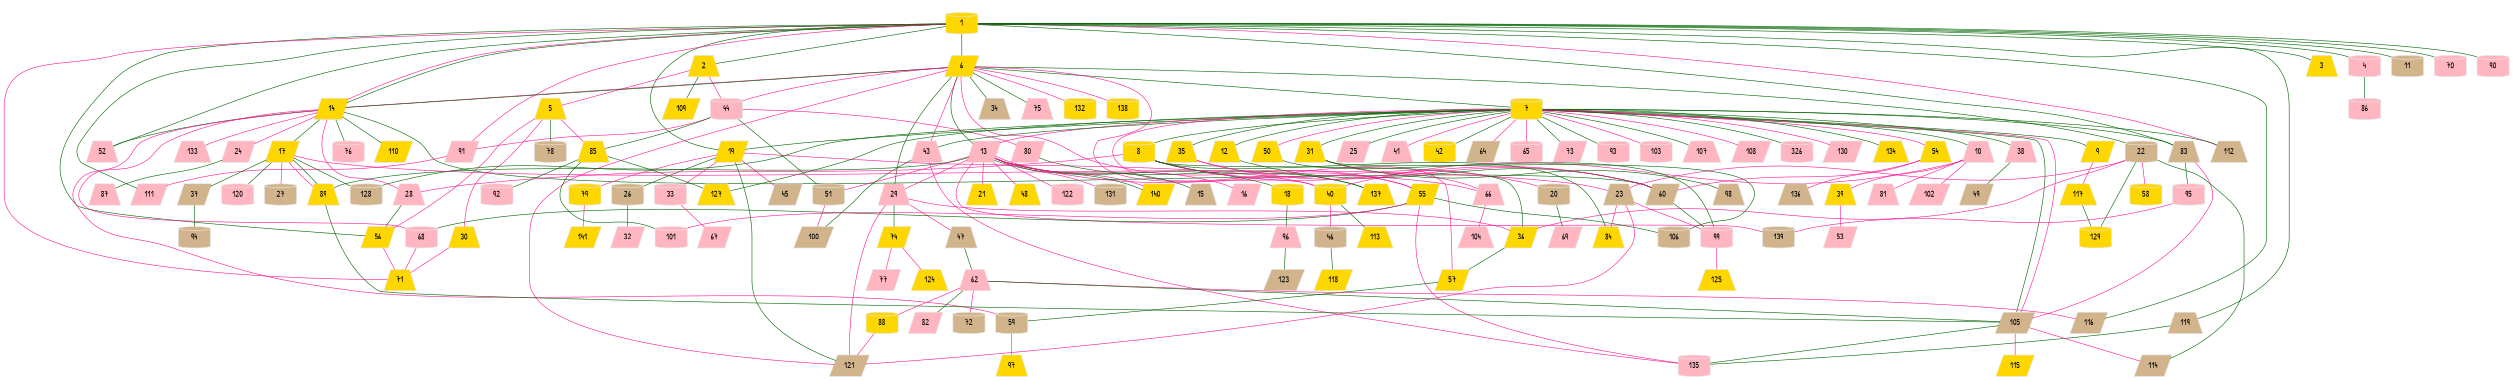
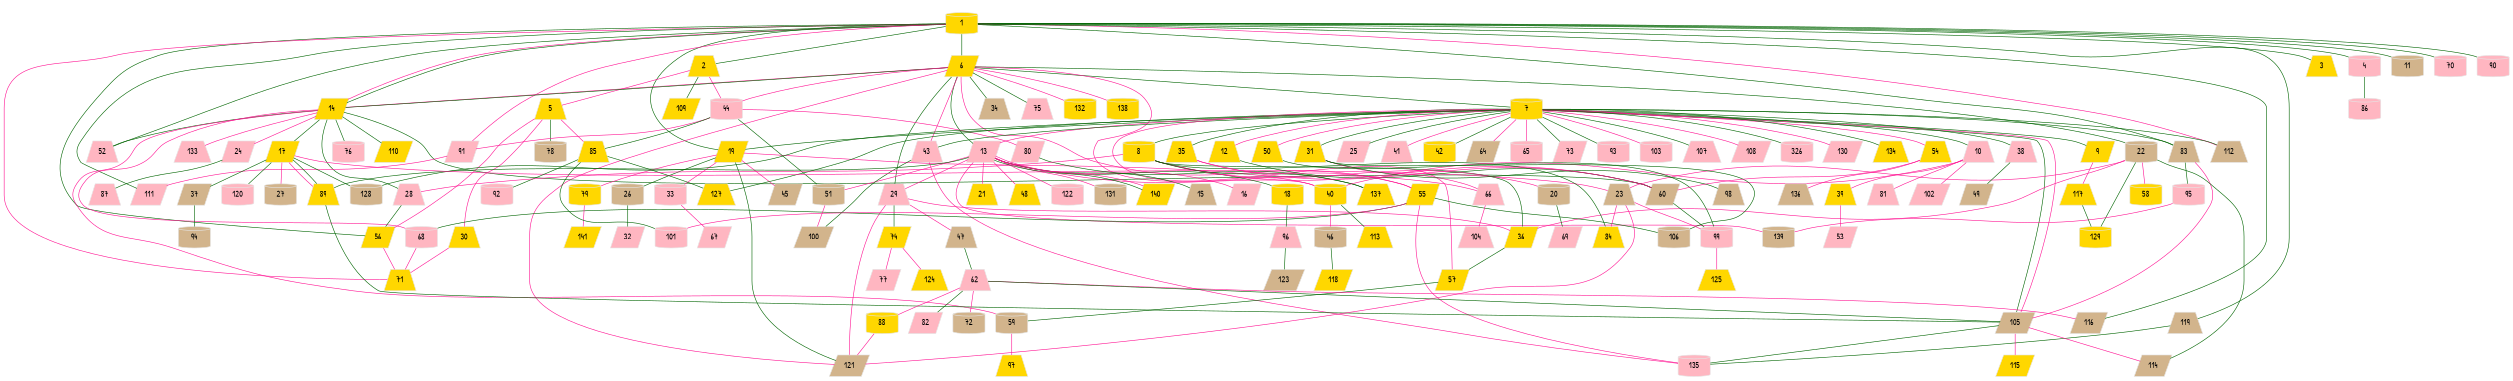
edge "7" -- "12": color darkgreen -> deeppink
edge "14" -- "28": color deeppink -> darkgreen
